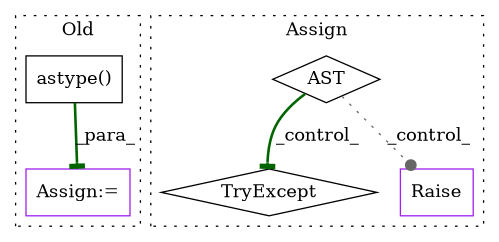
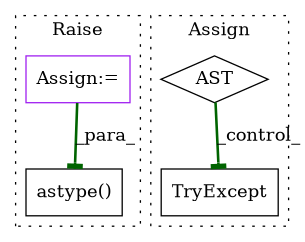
cluster "Old": label "Old" -> "Raise"
edge "astype()" -> "Assign:=": reversed
node "TryExcept": shape diamond -> box
node "Raise": removed
